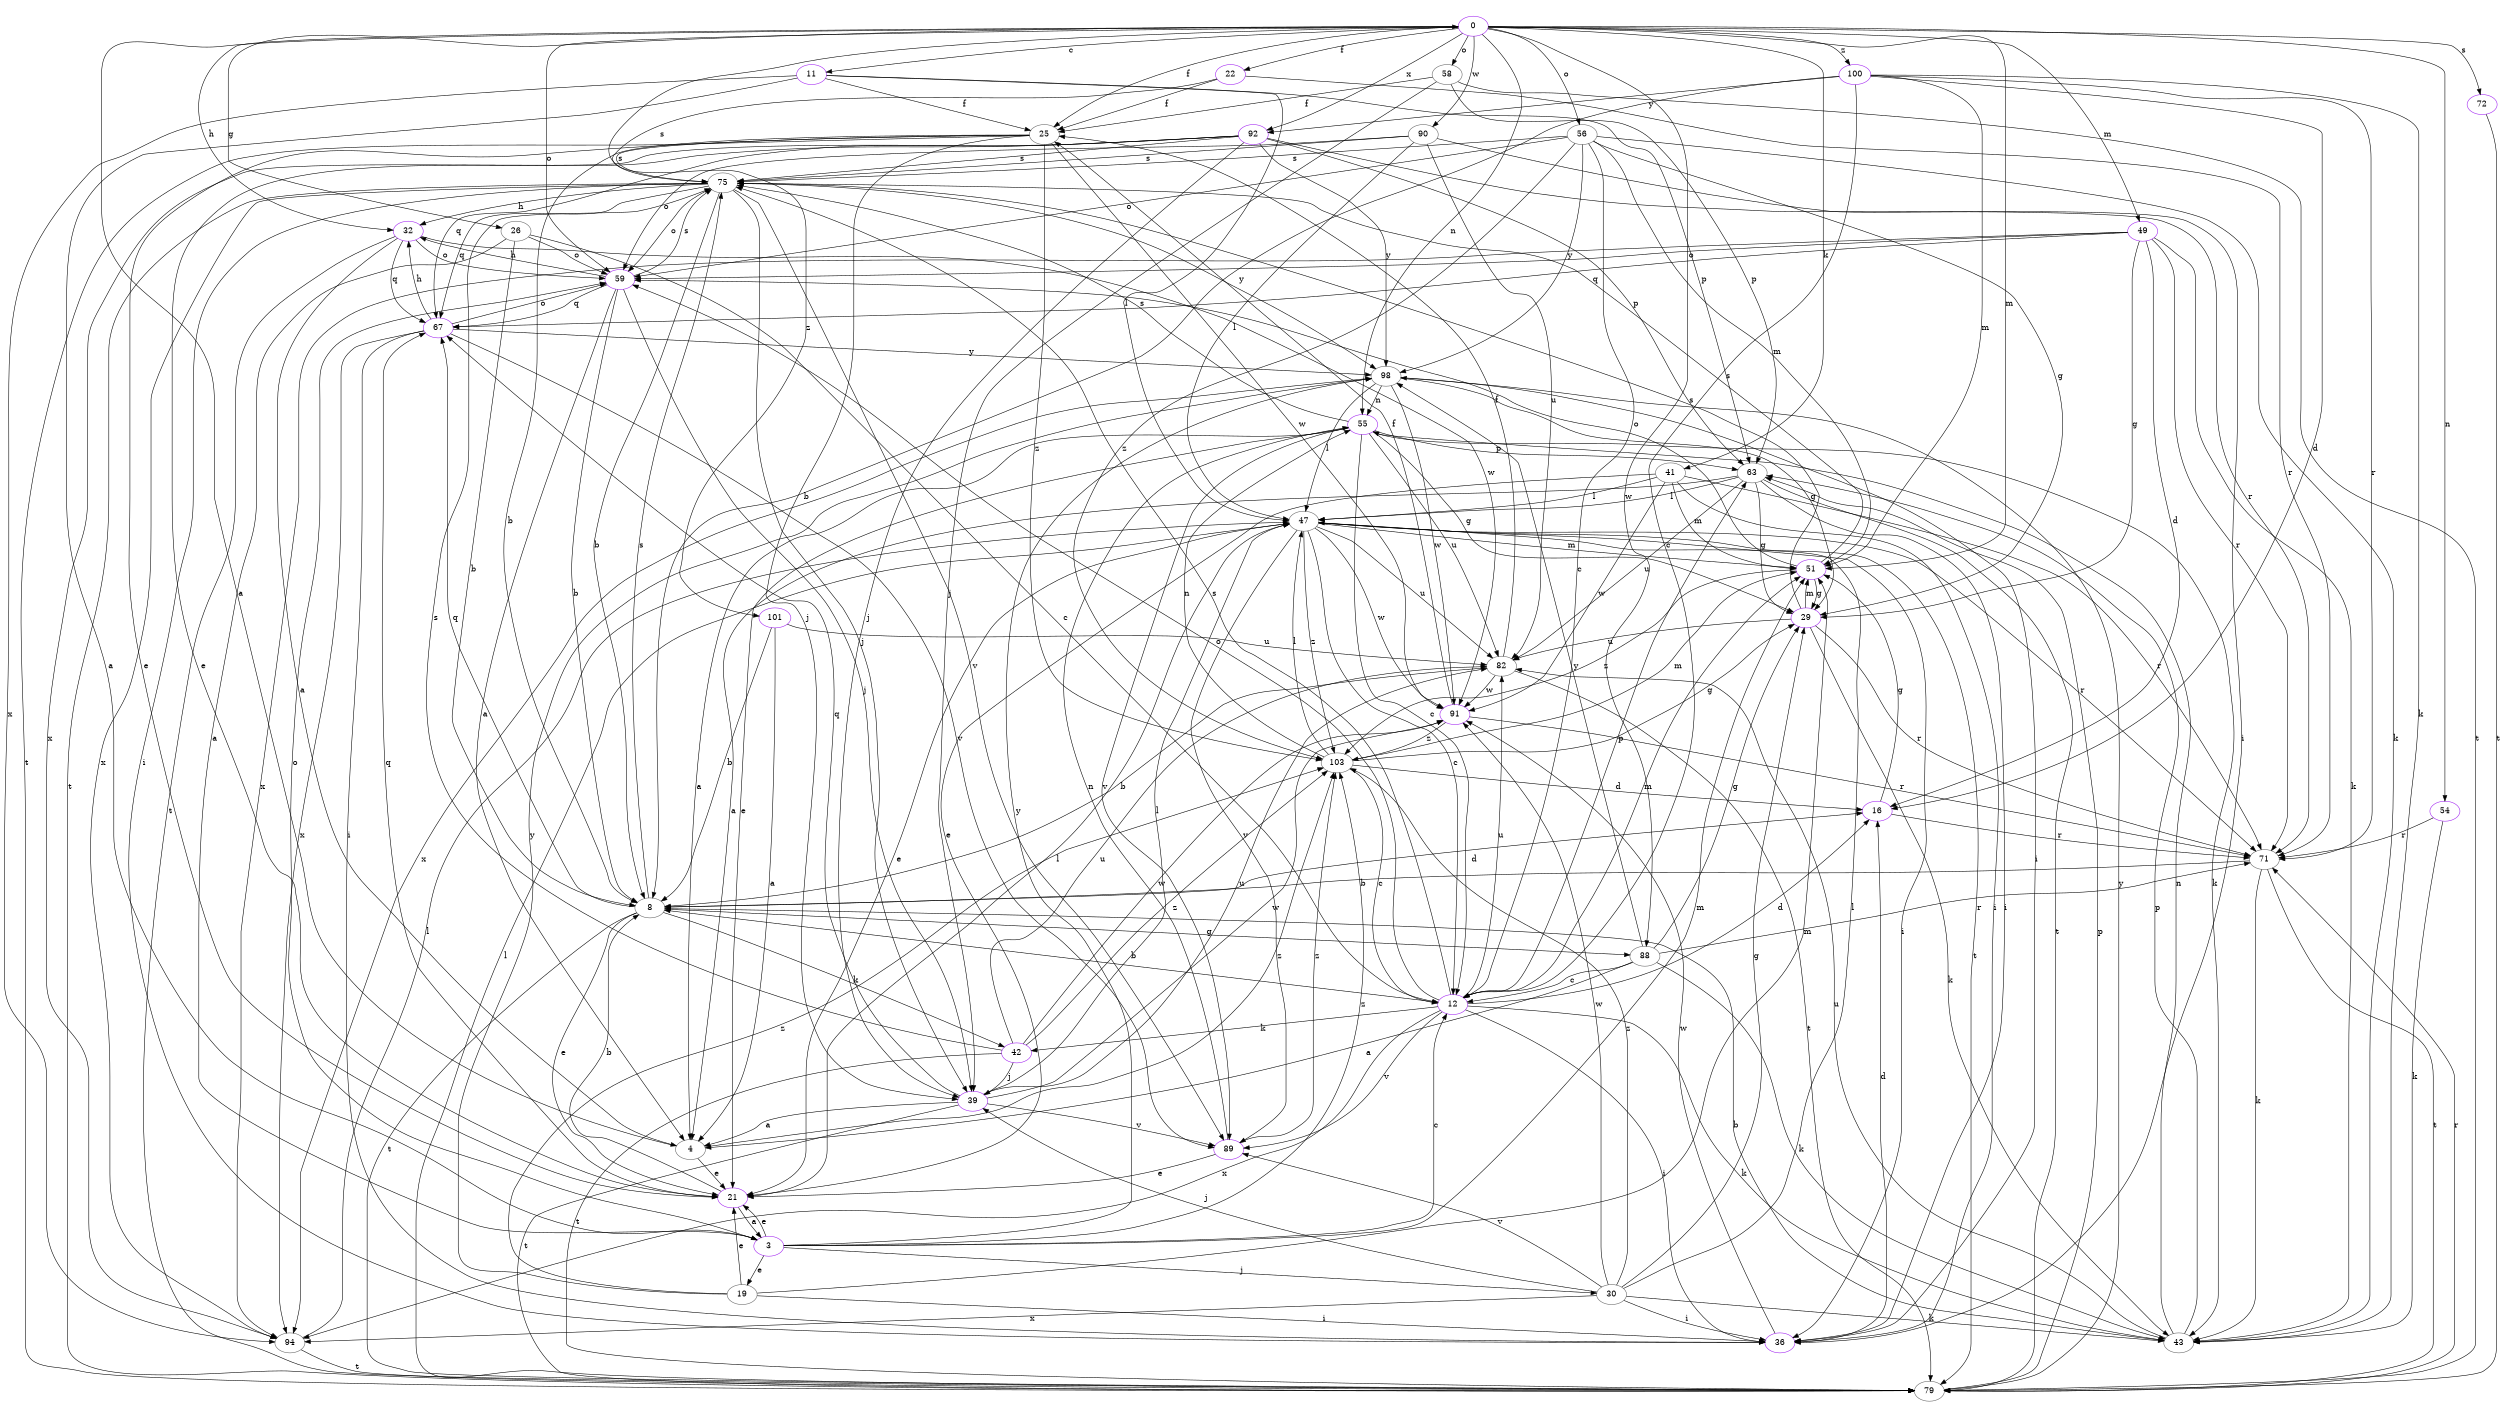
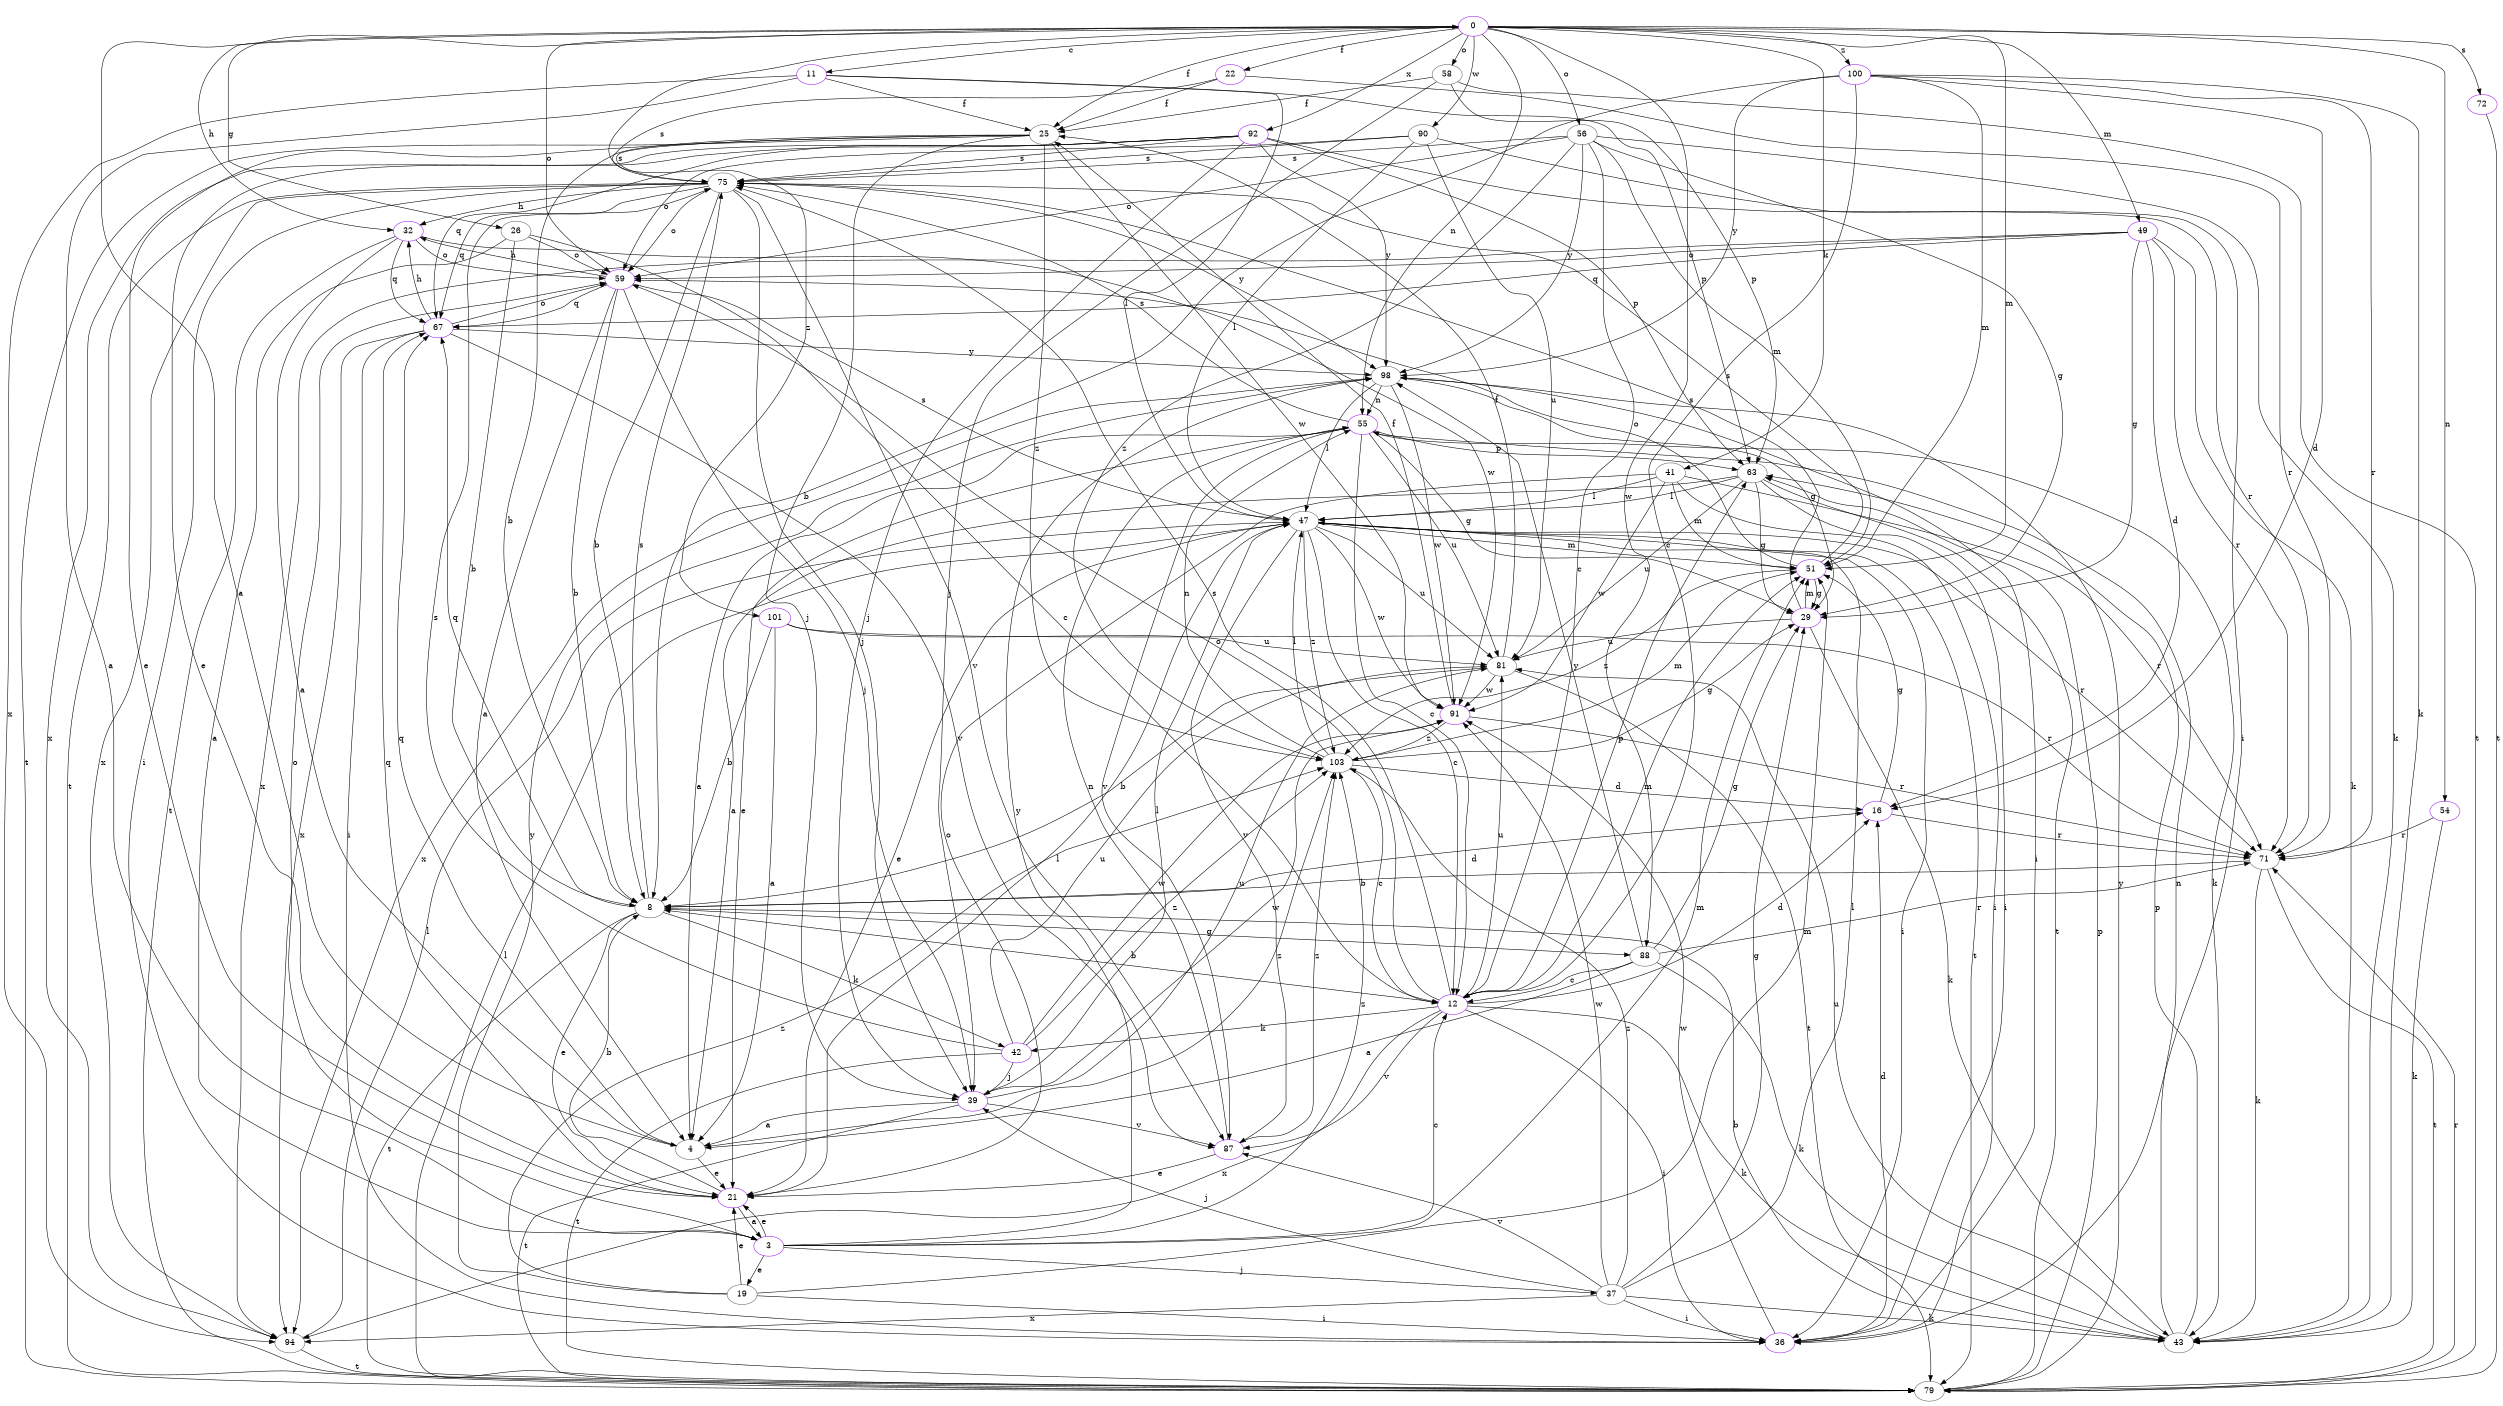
edge "100" -> "92": now "100" -> "98"
edge "59" -> "75": now "59" -> "47"
edge "39" -> "67": now "4" -> "67"
node "82": label "82" -> "81"
edge "29" -> "71": now "101" -> "71"
edge "41" -> "21": label "e" -> "o"
node "89": label "89" -> "87"
node "30": label "30" -> "37"
